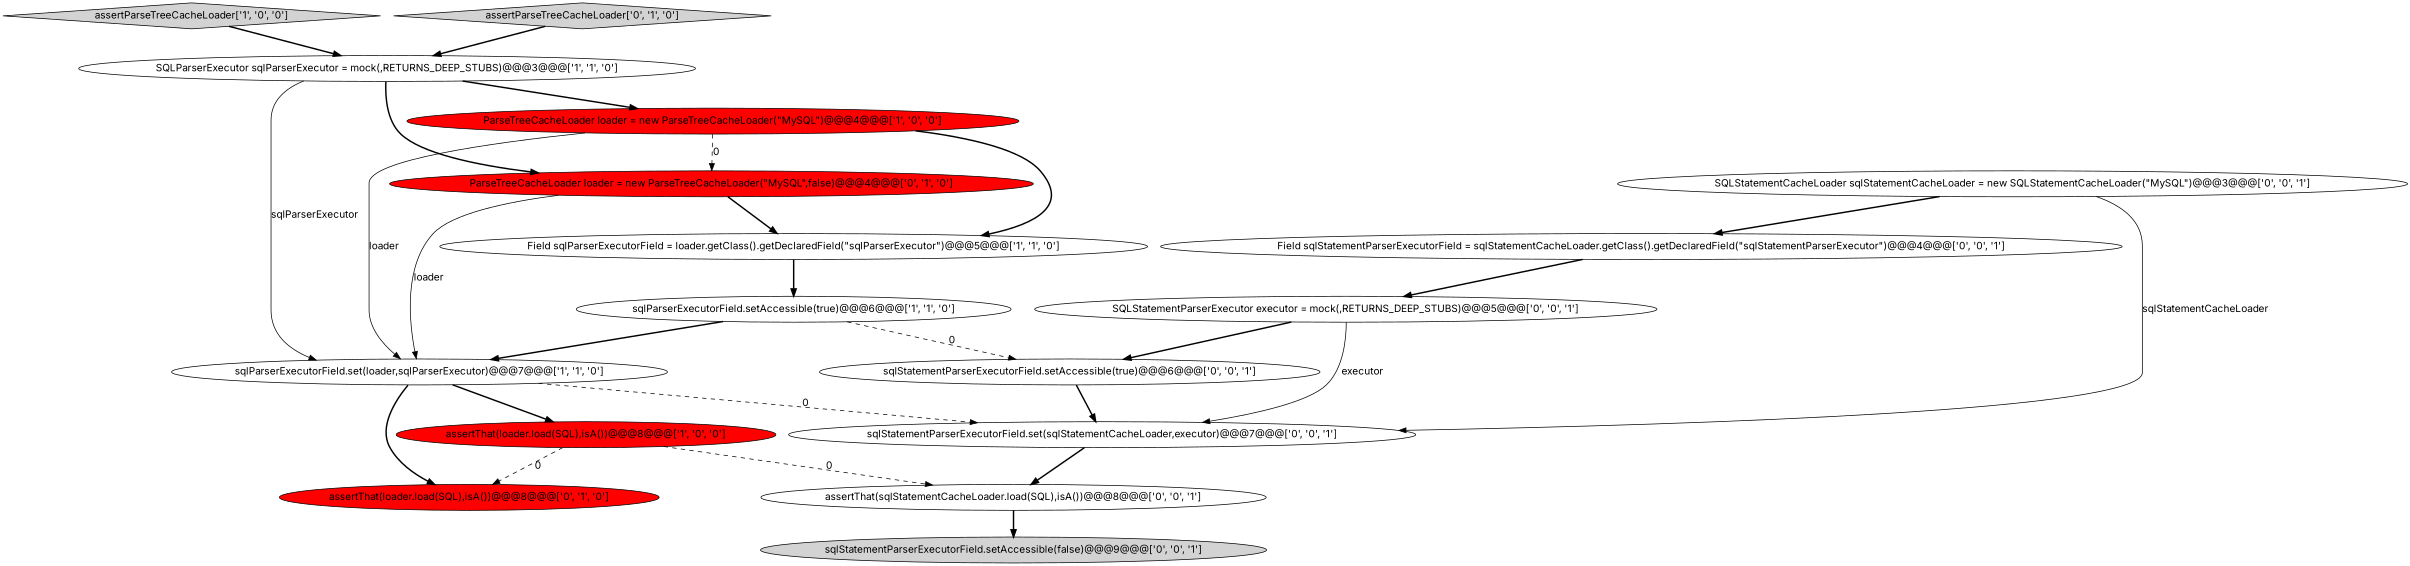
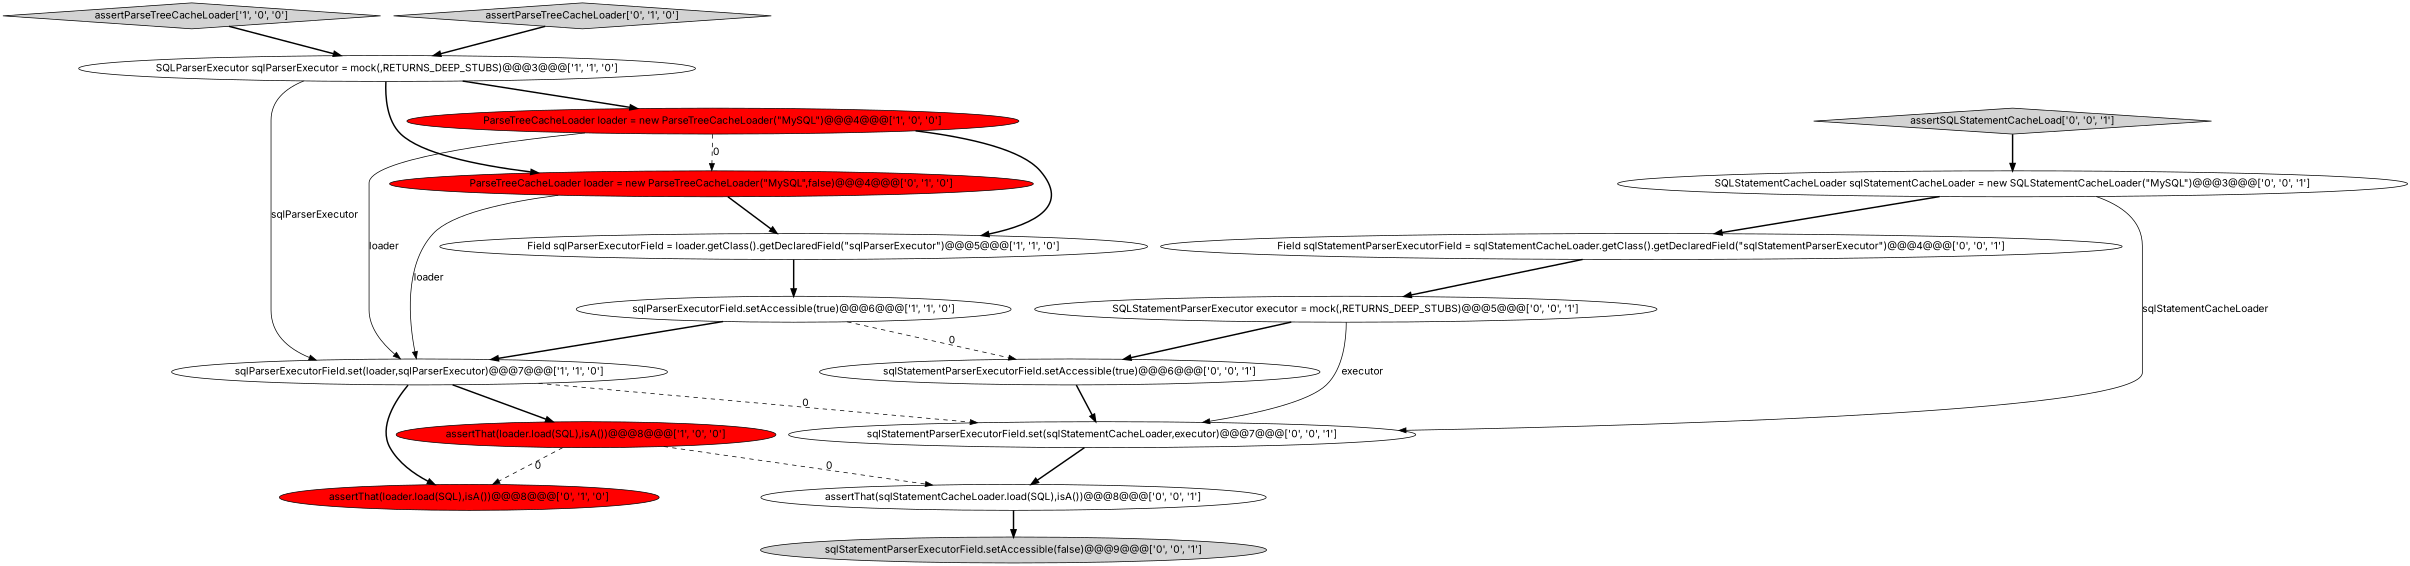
node "assertSQLStatementCacheLoad['0', '0', '1']": added
